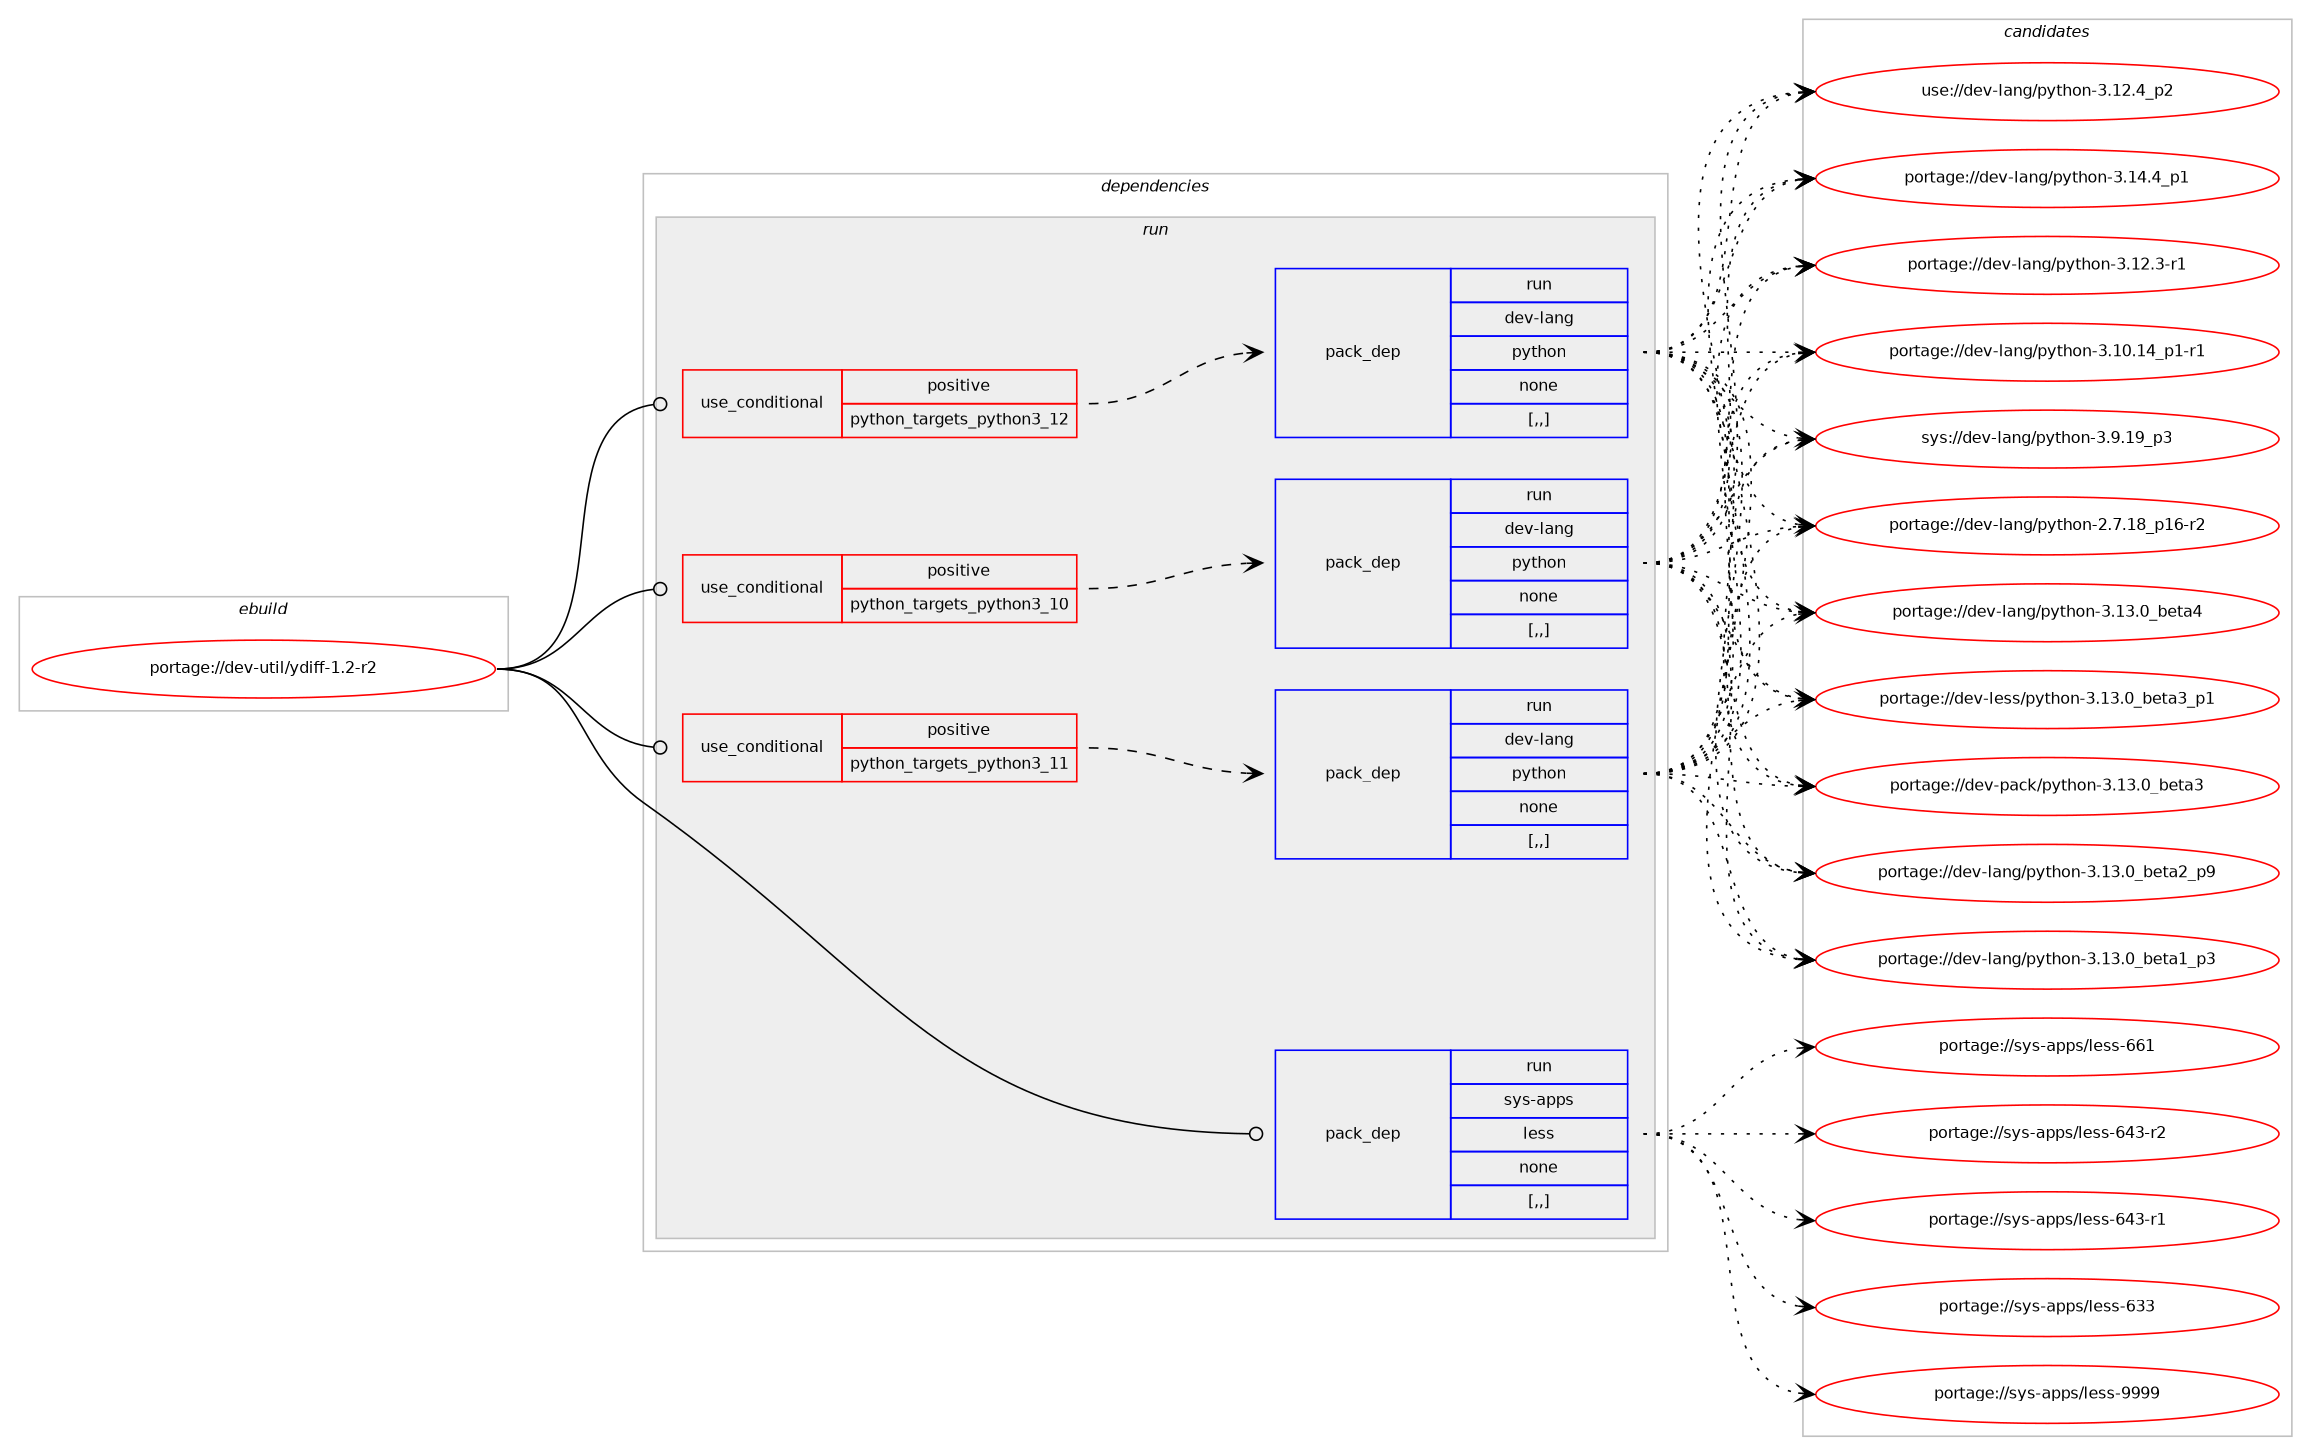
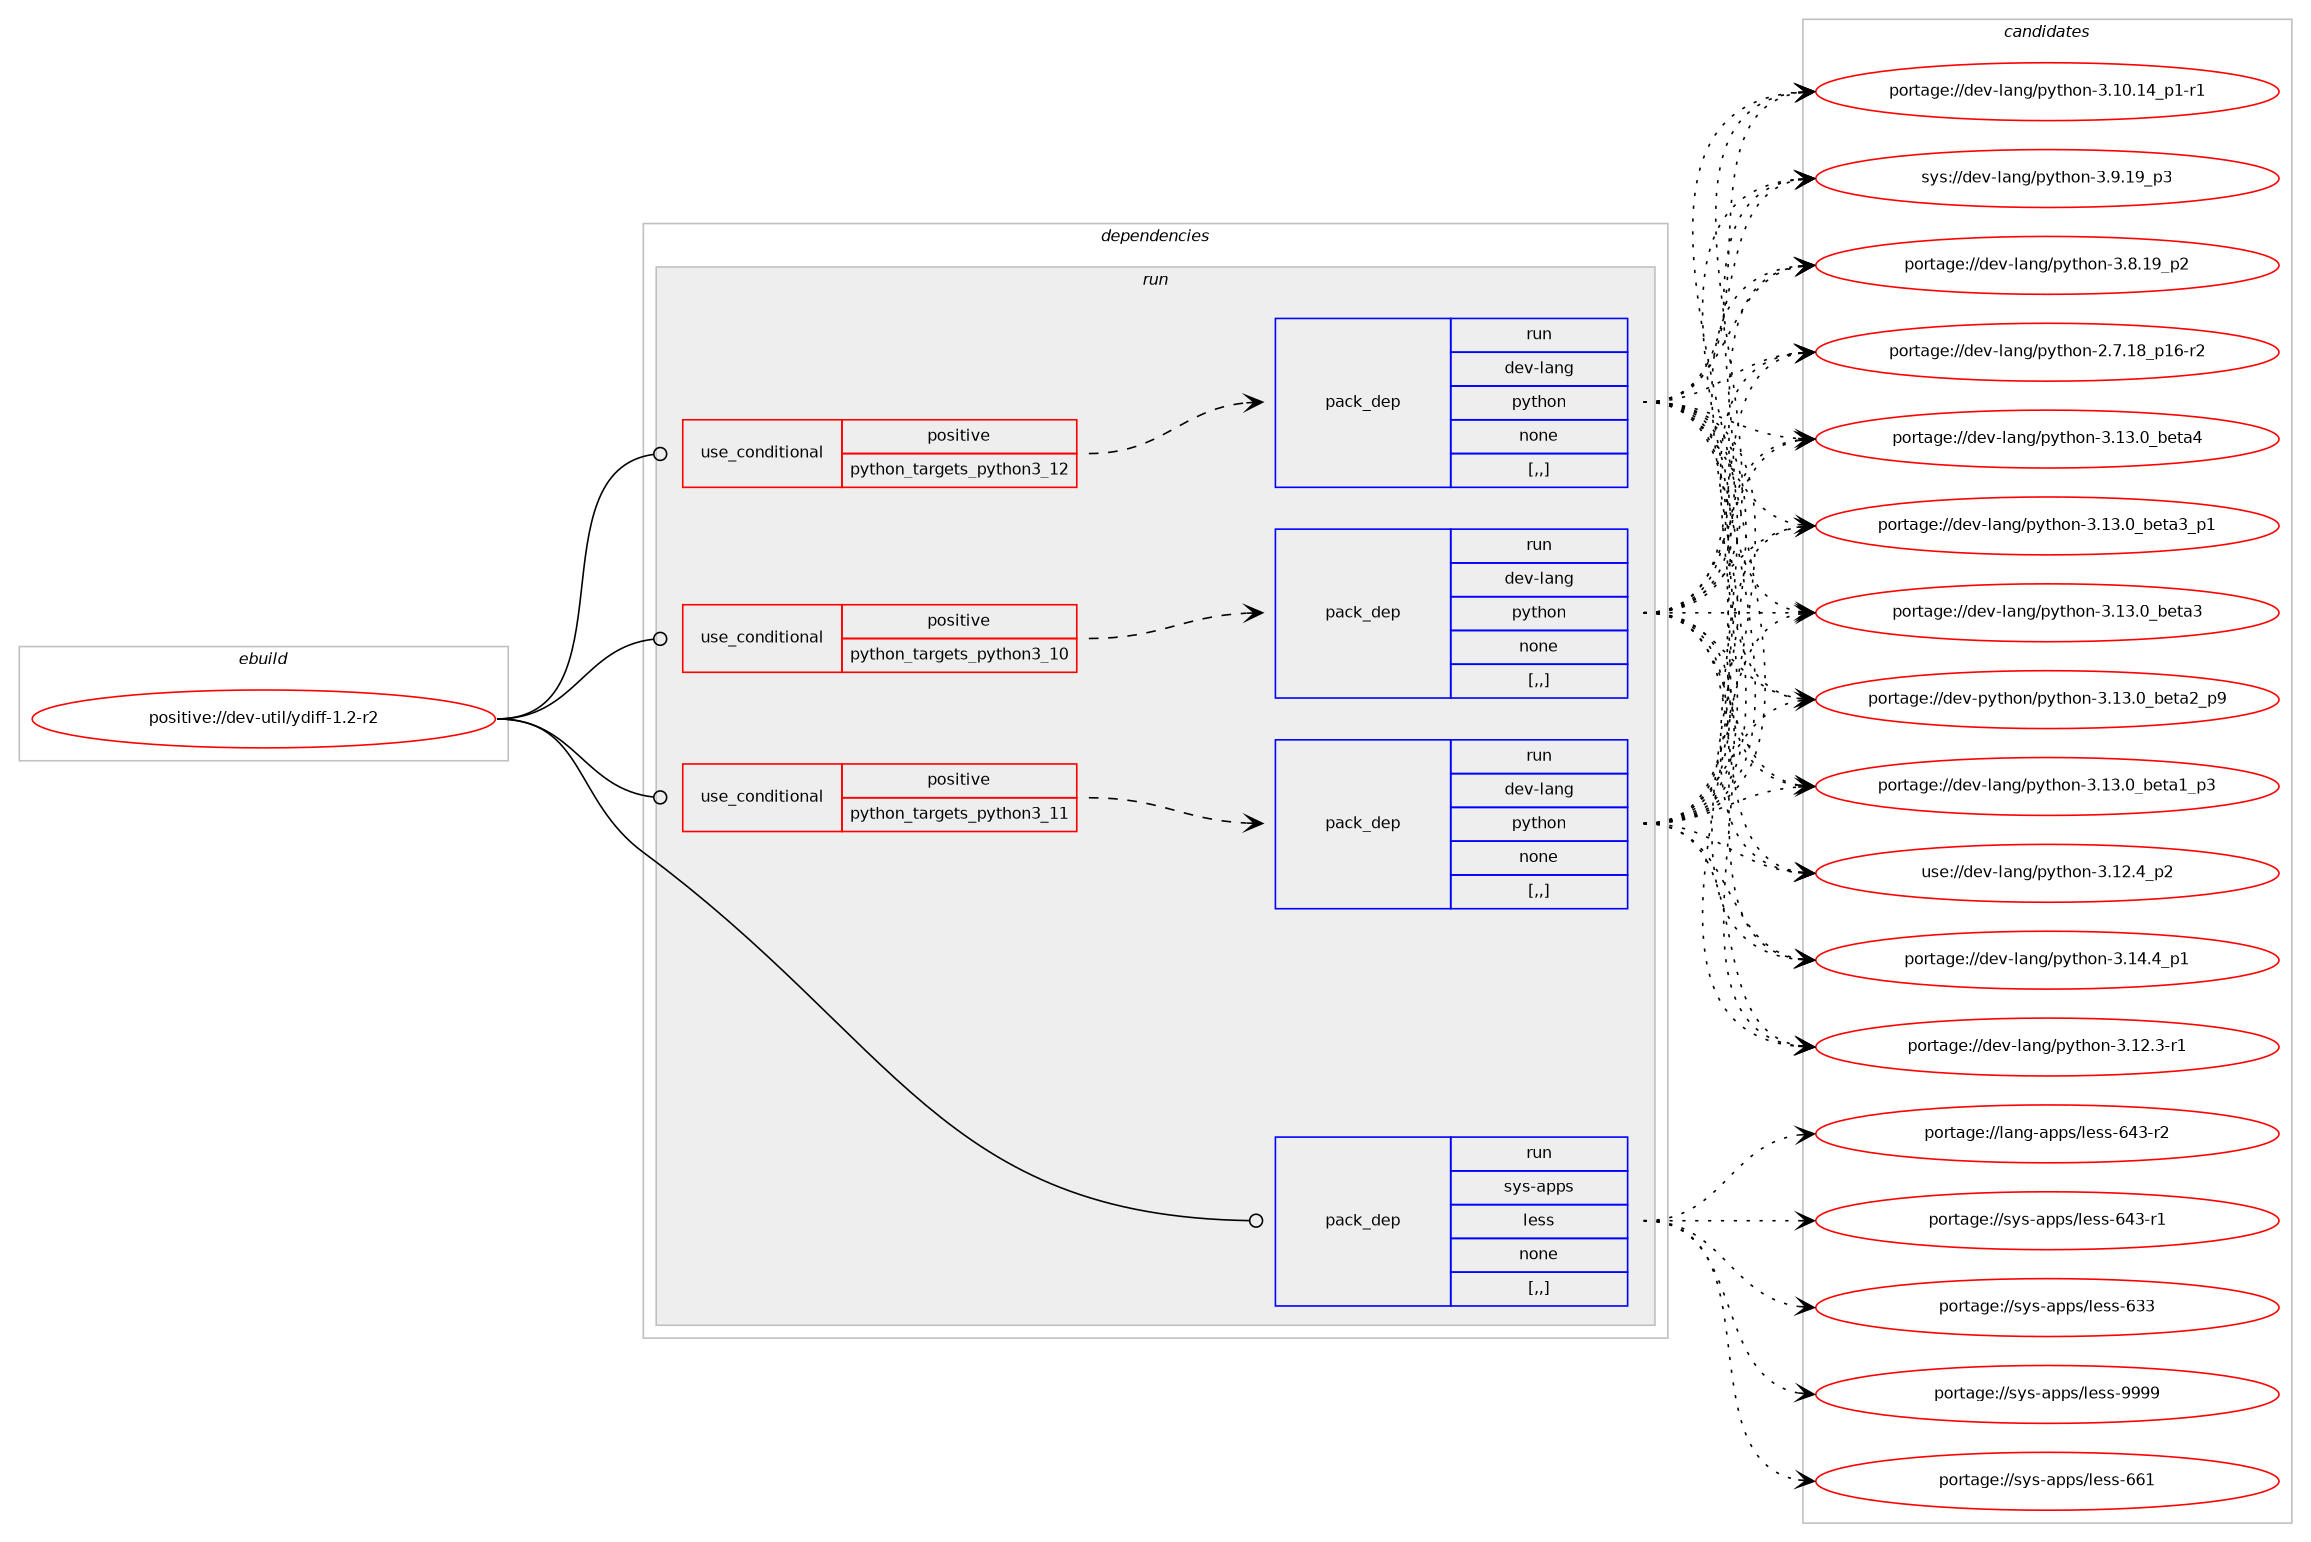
node "portage://dev-lang/python-3.8.19_p2": added
node "portage://dev-util/ydiff-1.2-r2": label "portage://dev-util/ydiff-1.2-r2" -> "positive://dev-util/ydiff-1.2-r2"
node "portage://dev-less/python-3.13.0_beta3_p1": label "portage://dev-less/python-3.13.0_beta3_p1" -> "portage://dev-lang/python-3.13.0_beta3_p1"
node "portage://dev-pack/python-3.13.0_beta3": label "portage://dev-pack/python-3.13.0_beta3" -> "portage://dev-lang/python-3.13.0_beta3"
node "portage://dev-lang/python-3.13.0_beta2_p9": label "portage://dev-lang/python-3.13.0_beta2_p9" -> "portage://dev-python/python-3.13.0_beta2_p9"
node "portage://sys-apps/less-643-r2": label "portage://sys-apps/less-643-r2" -> "portage://lang-apps/less-643-r2"
